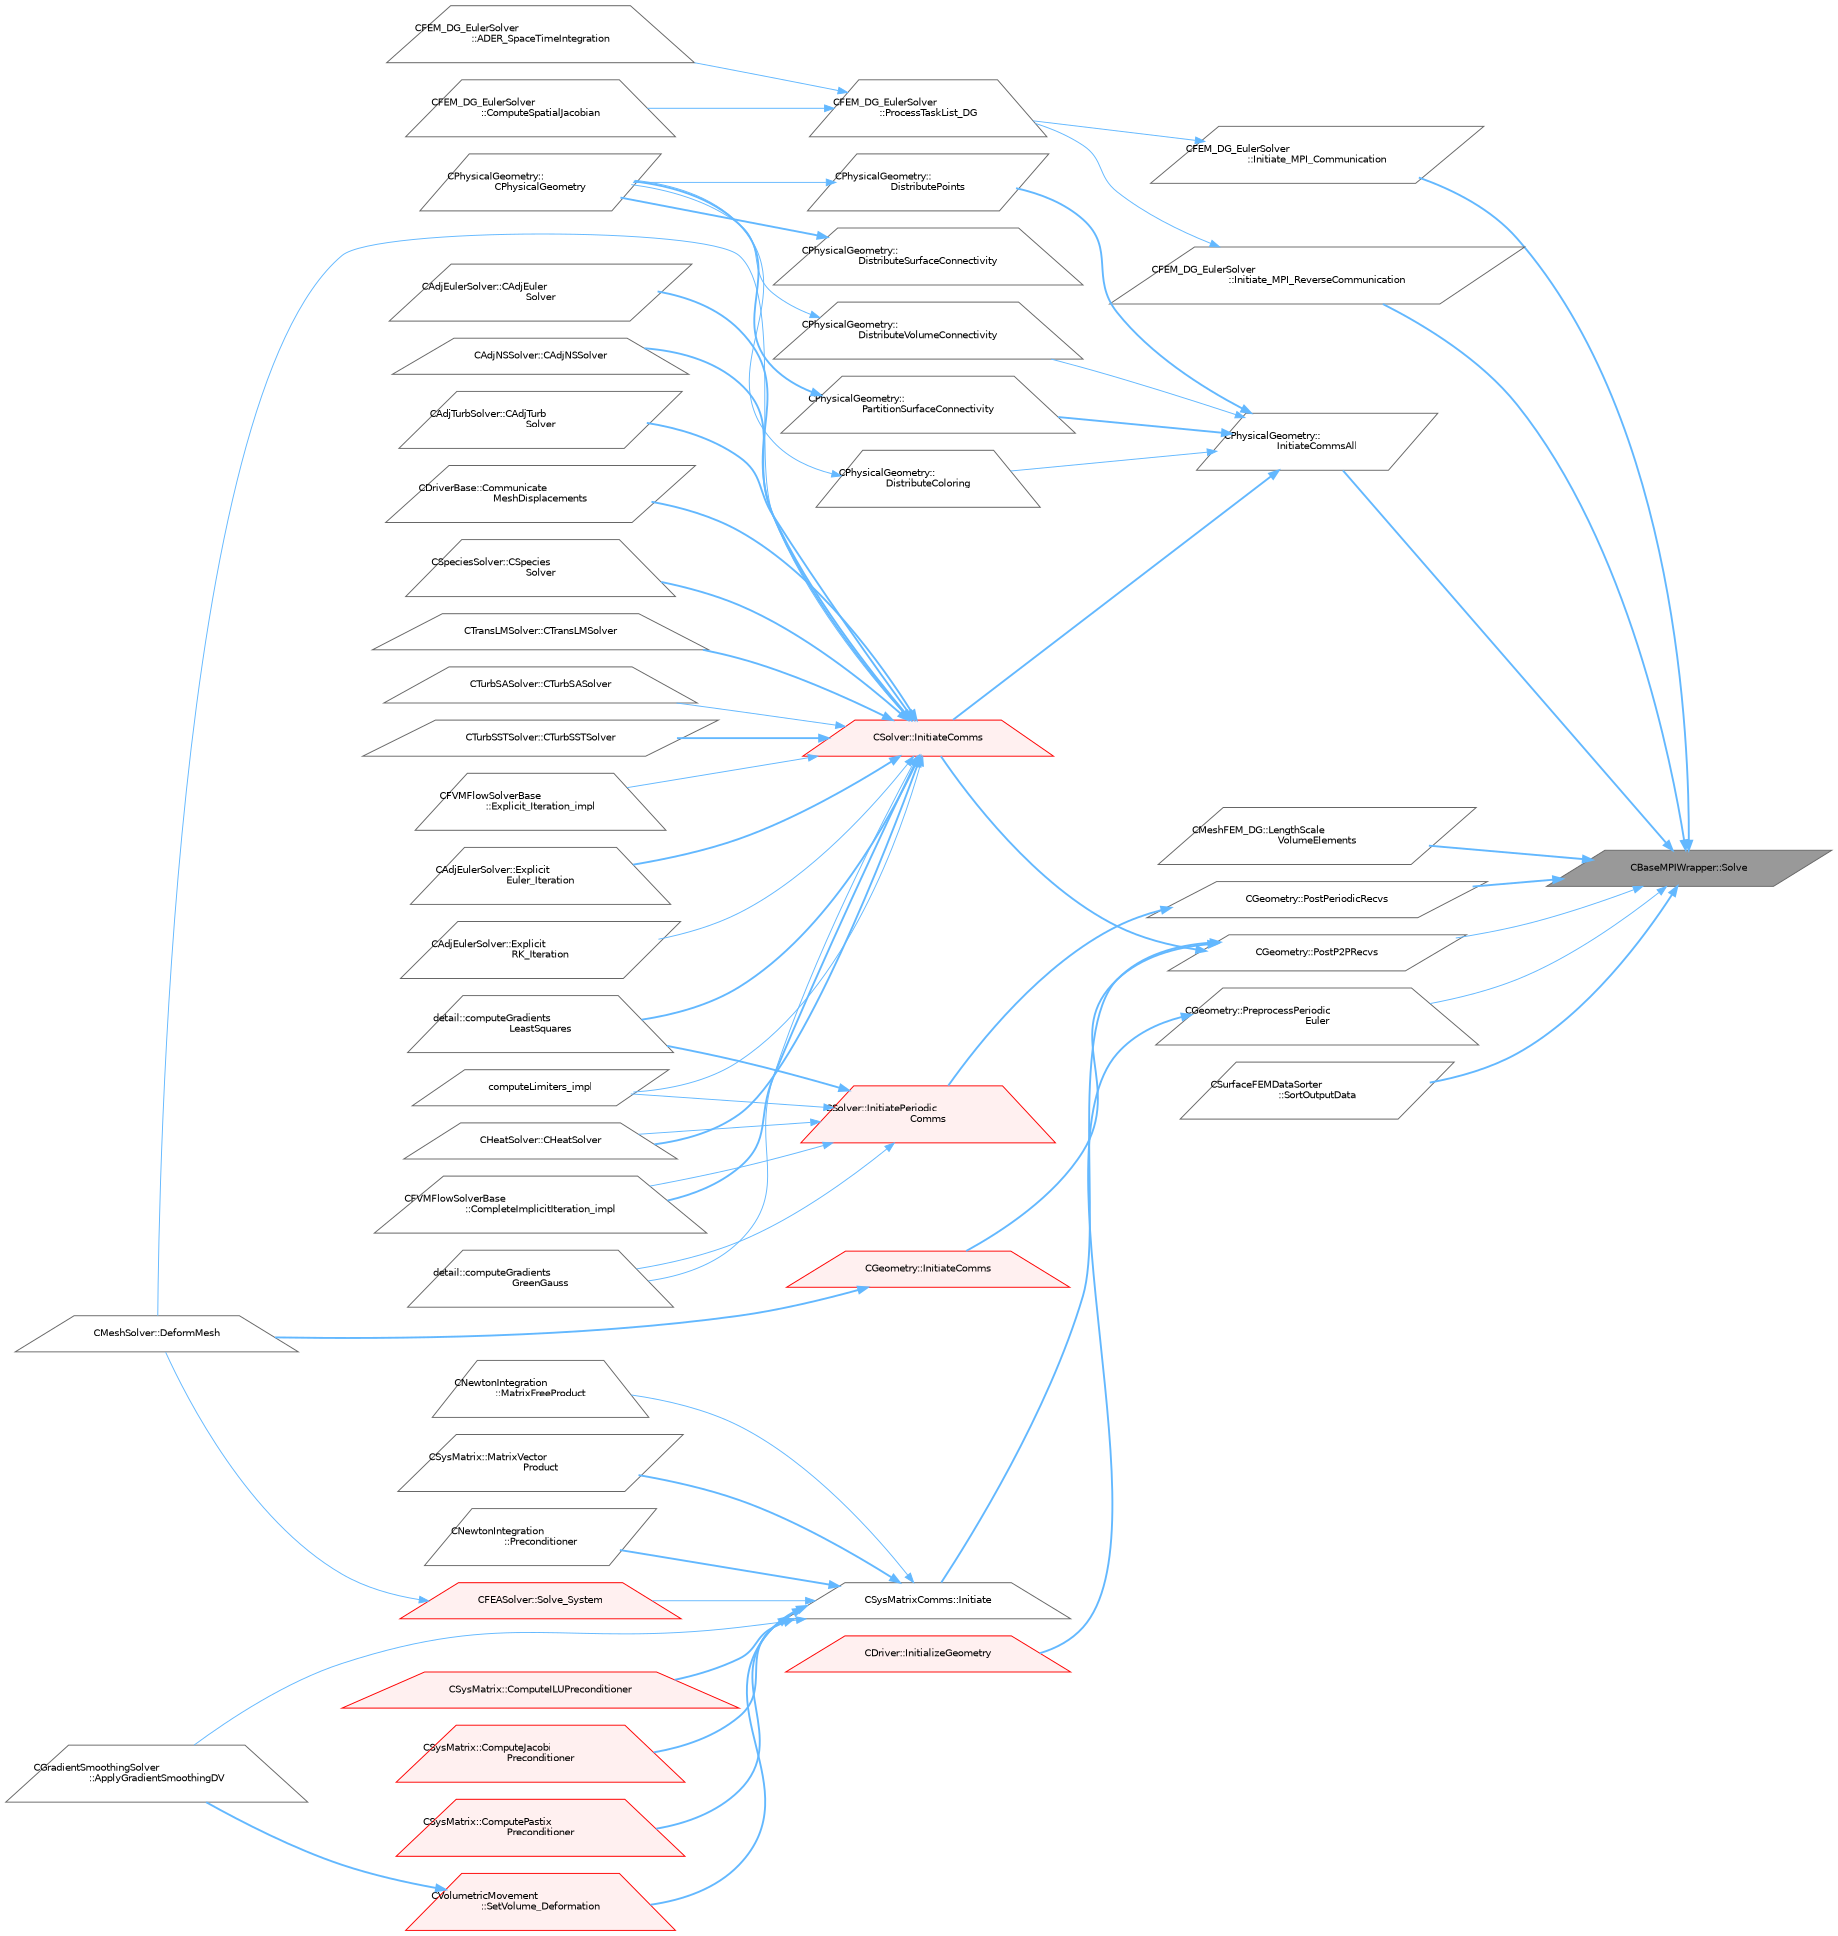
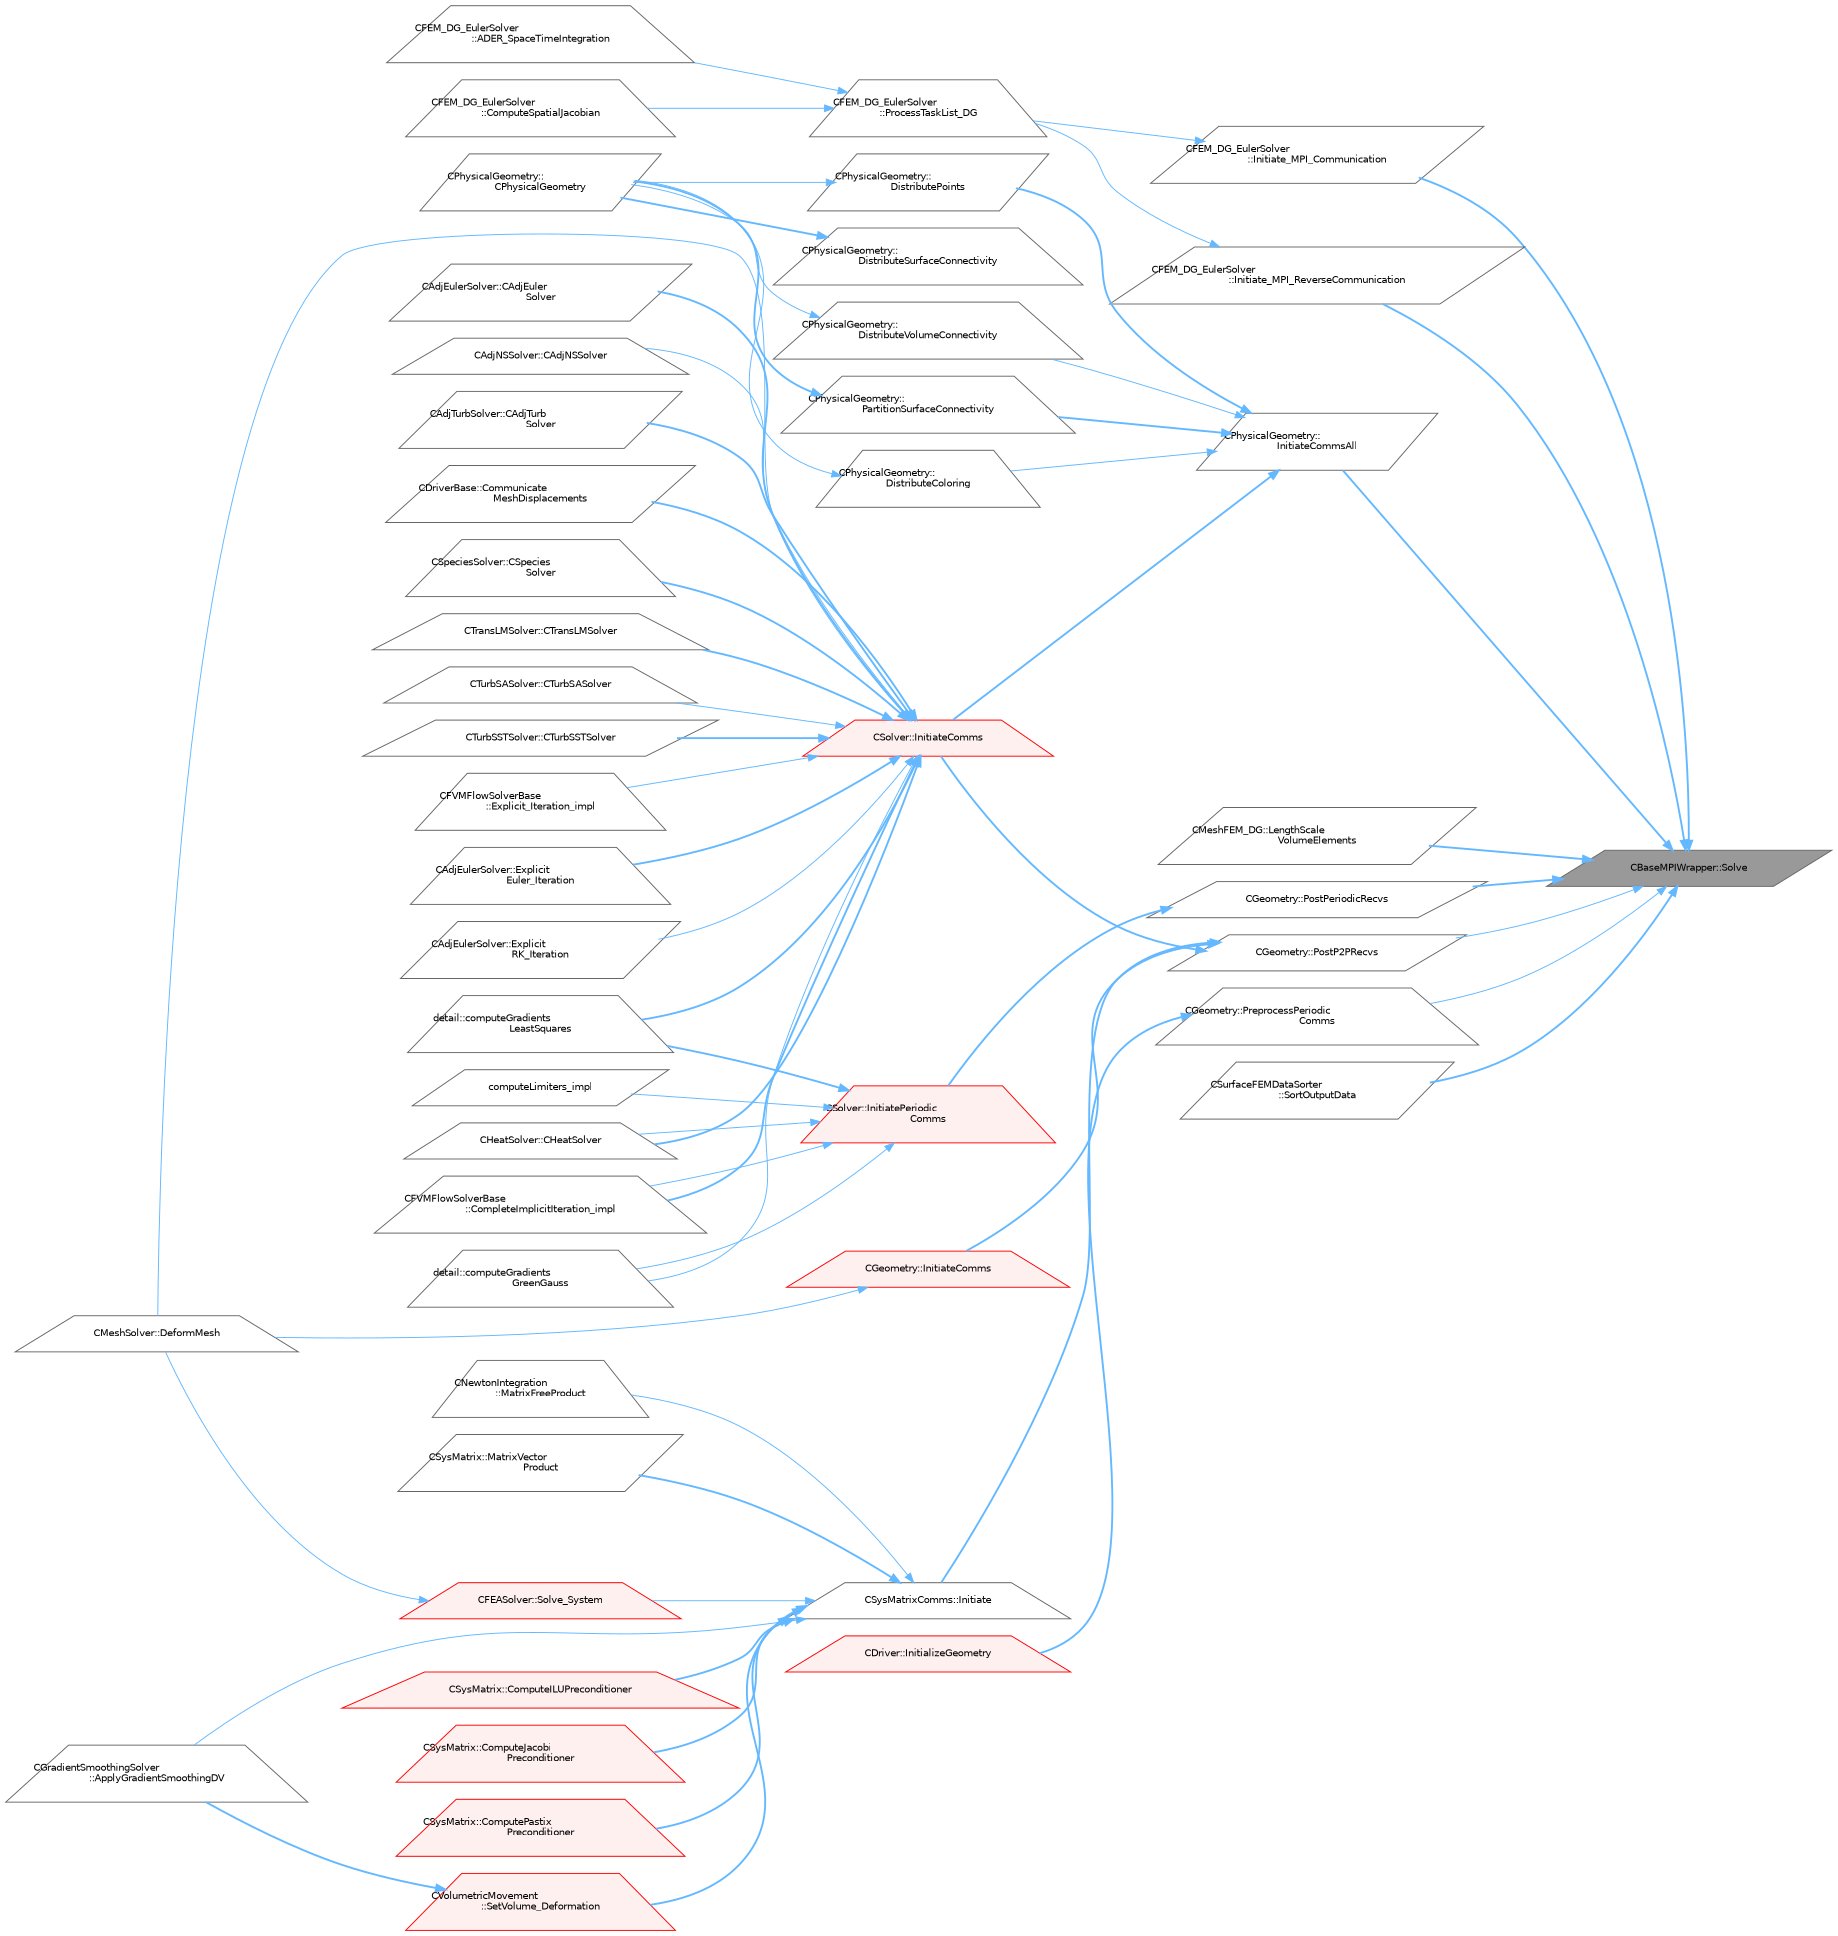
edge "CAdjNSSolver::CAdjNSSolver" -> "CSolver::InitiateComms": style bold -> solid
node "CGeometry::PreprocessPeriodic Euler": label "CGeometry::PreprocessPeriodic Euler" -> "CGeometry::PreprocessPeriodic Comms"
edge "computeLimiters_impl" -> "CSolver::InitiateComms": removed
edge "CMeshSolver::DeformMesh" -> "CGeometry::InitiateComms": style bold -> solid
node "CNewtonIntegration ::Preconditioner": removed
